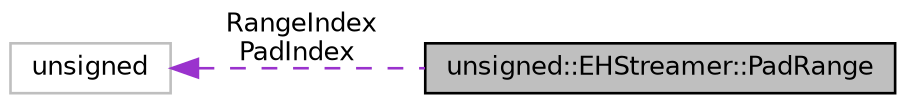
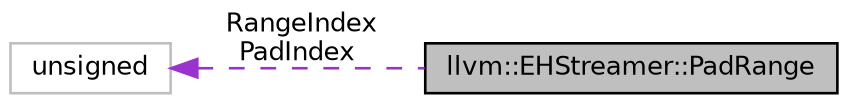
node "unsigned::EHStreamer::PadRange": label "unsigned::EHStreamer::PadRange" -> "llvm::EHStreamer::PadRange"
